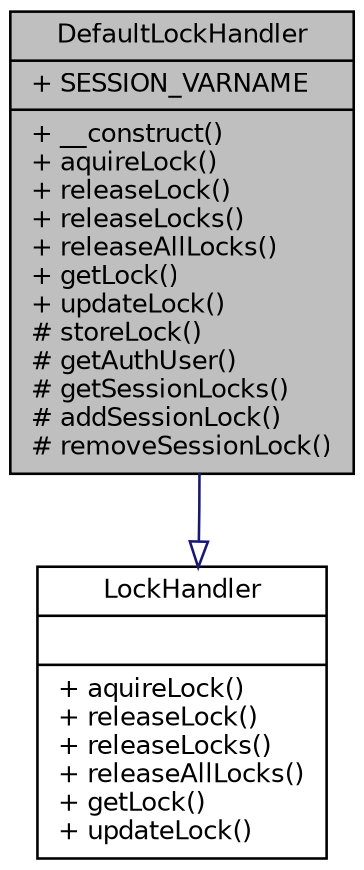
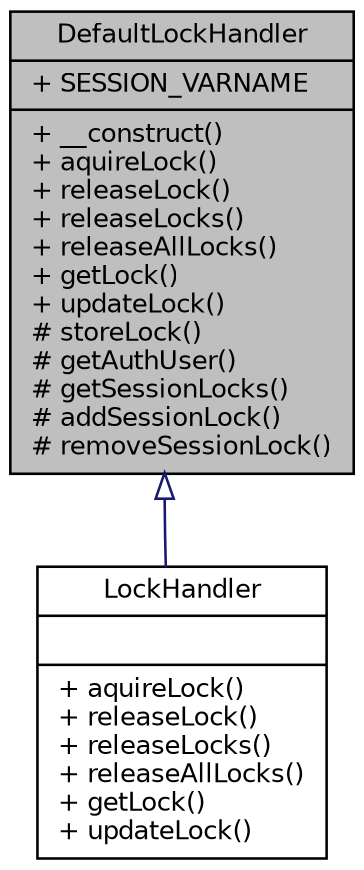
edge "DefaultLockHandler" -> "LockHandler": reversed
